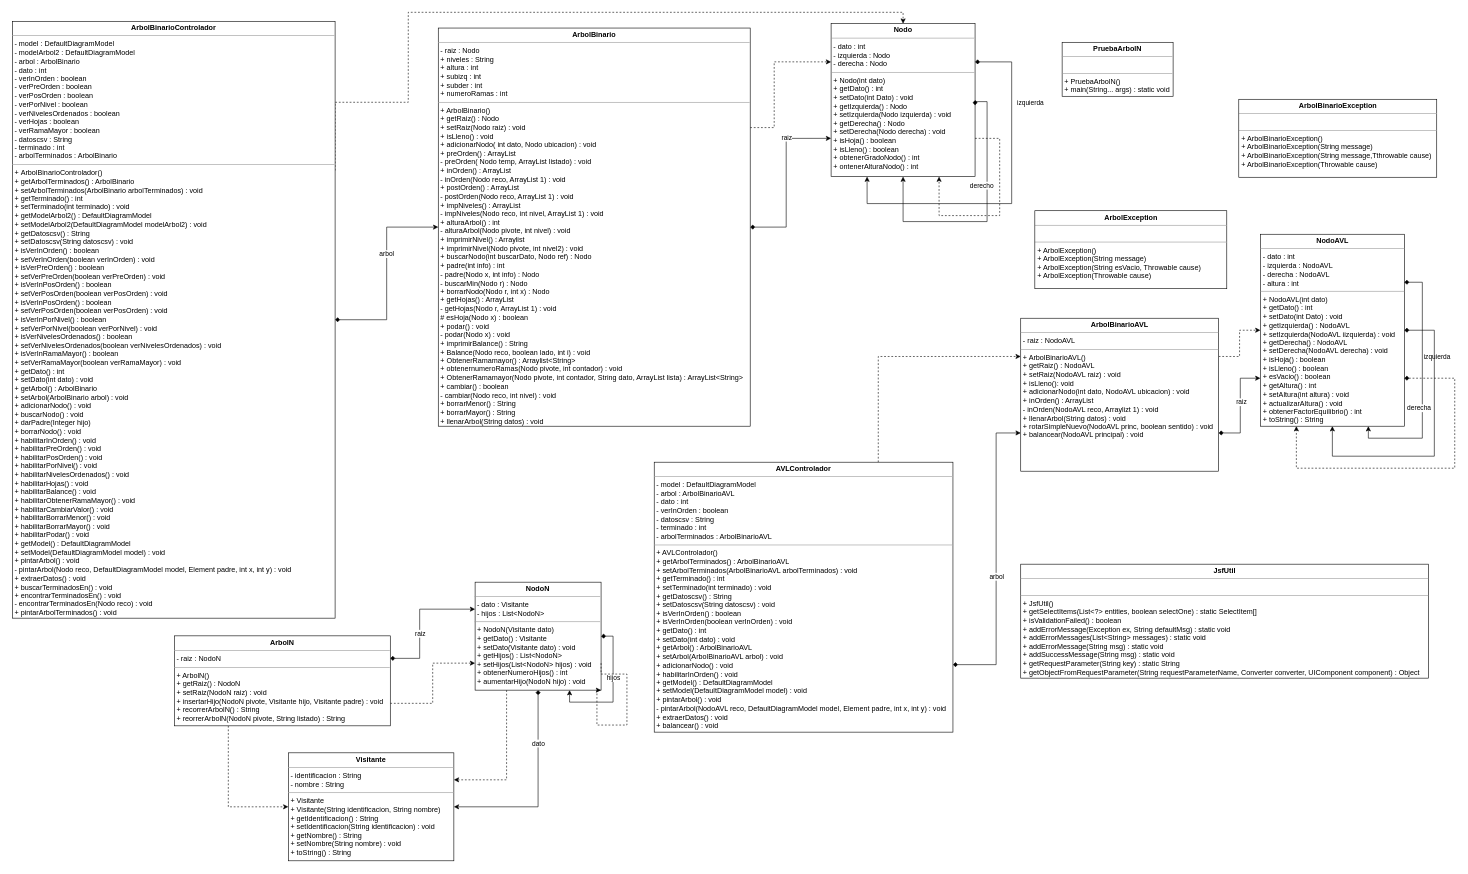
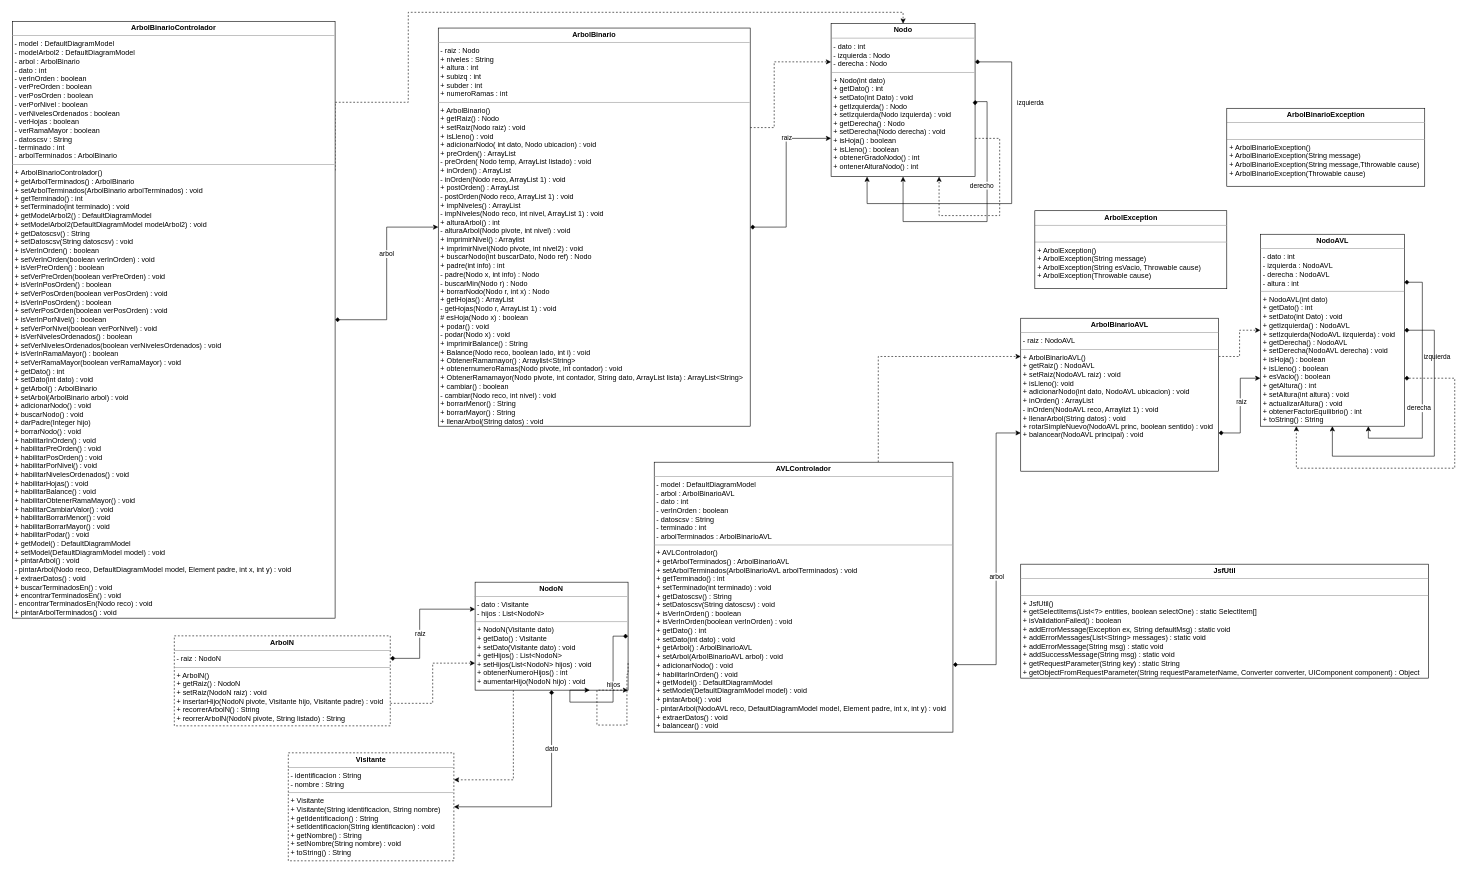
node "PruebaArbolN + PruebaArbolN() + main(String... args) : static void": removed
node "ArbolBinarioException + ArbolBinarioException() + ArbolBinarioException(String message) + ArbolBinarioException(String message,Tthrowable cause) + ArbolBinarioException(Throwable cause)": moved (1338, 138) -> (1326, 147)
node "NodoN - dato : Visitante - hijos : List<NodoN> + NodoN(Visitante dato) + getDato() : Visitante + setDato(Visitante dato) : void + getHijos() : List<NodoN> + setHijos(List<NodoN> hijos) : void + obtenerNumeroHijos() : int + aumentarHijo(NodoN hijo) : void": size 126x108 -> 153x108
node "ArbolN - raiz : NodoN + ArbolN() + getRaiz() : NodoN + setRaiz(NodoN raiz) : void + insertarHijo(NodoN pivote, Visitante hijo, Visitante padre) : void + recorrerArbolN() : String + reorrerArbolN(NodoN pivote, String listado) : String": style solid -> dashed
edge "ArbolN - raiz : NodoN + ArbolN() + getRaiz() : NodoN + setRaiz(NodoN raiz) : void + insertarHijo(NodoN pivote, Visitante hijo, Visitante padre) : void + recorrerArbolN() : String + reorrerArbolN(NodoN pivote, String listado) : String" -> "Visitante - identificacion : String - nombre : String + Visitante + Visitante(String identificacion, String nombre) + getIdentificacion() : String + setIdentificacion(String identificacion) : void + getNombre() : String + setNombre(String nombre) : void + toString() : String": removed
node "Visitante - identificacion : String - nombre : String + Visitante + Visitante(String identificacion, String nombre) + getIdentificacion() : String + setIdentificacion(String identificacion) : void + getNombre() : String + setNombre(String nombre) : void + toString() : String": style solid -> dashed
